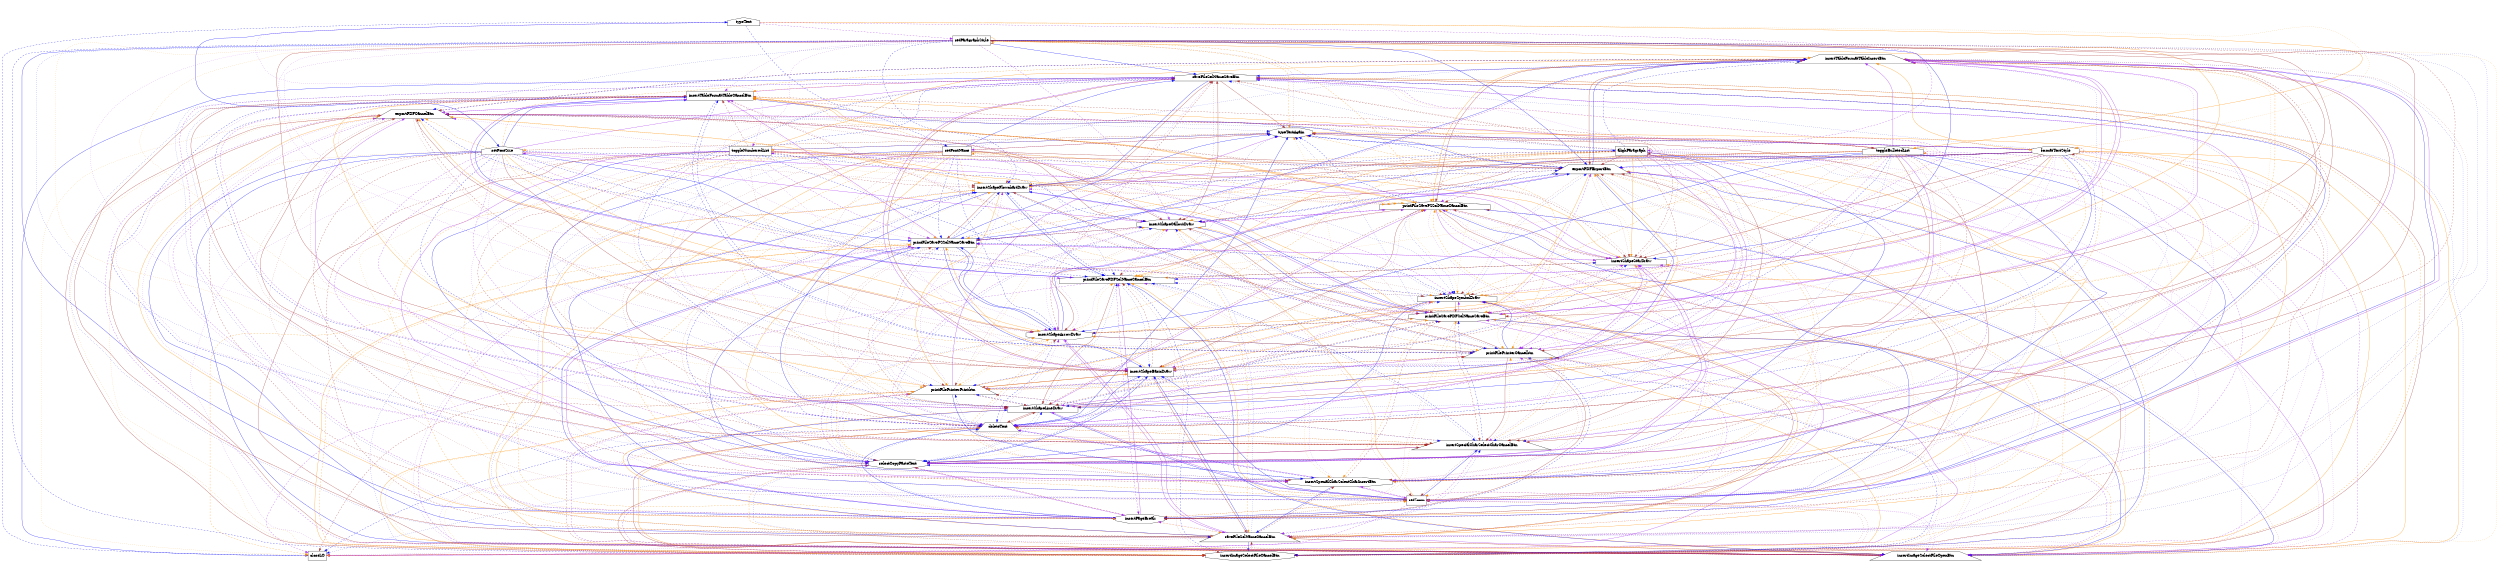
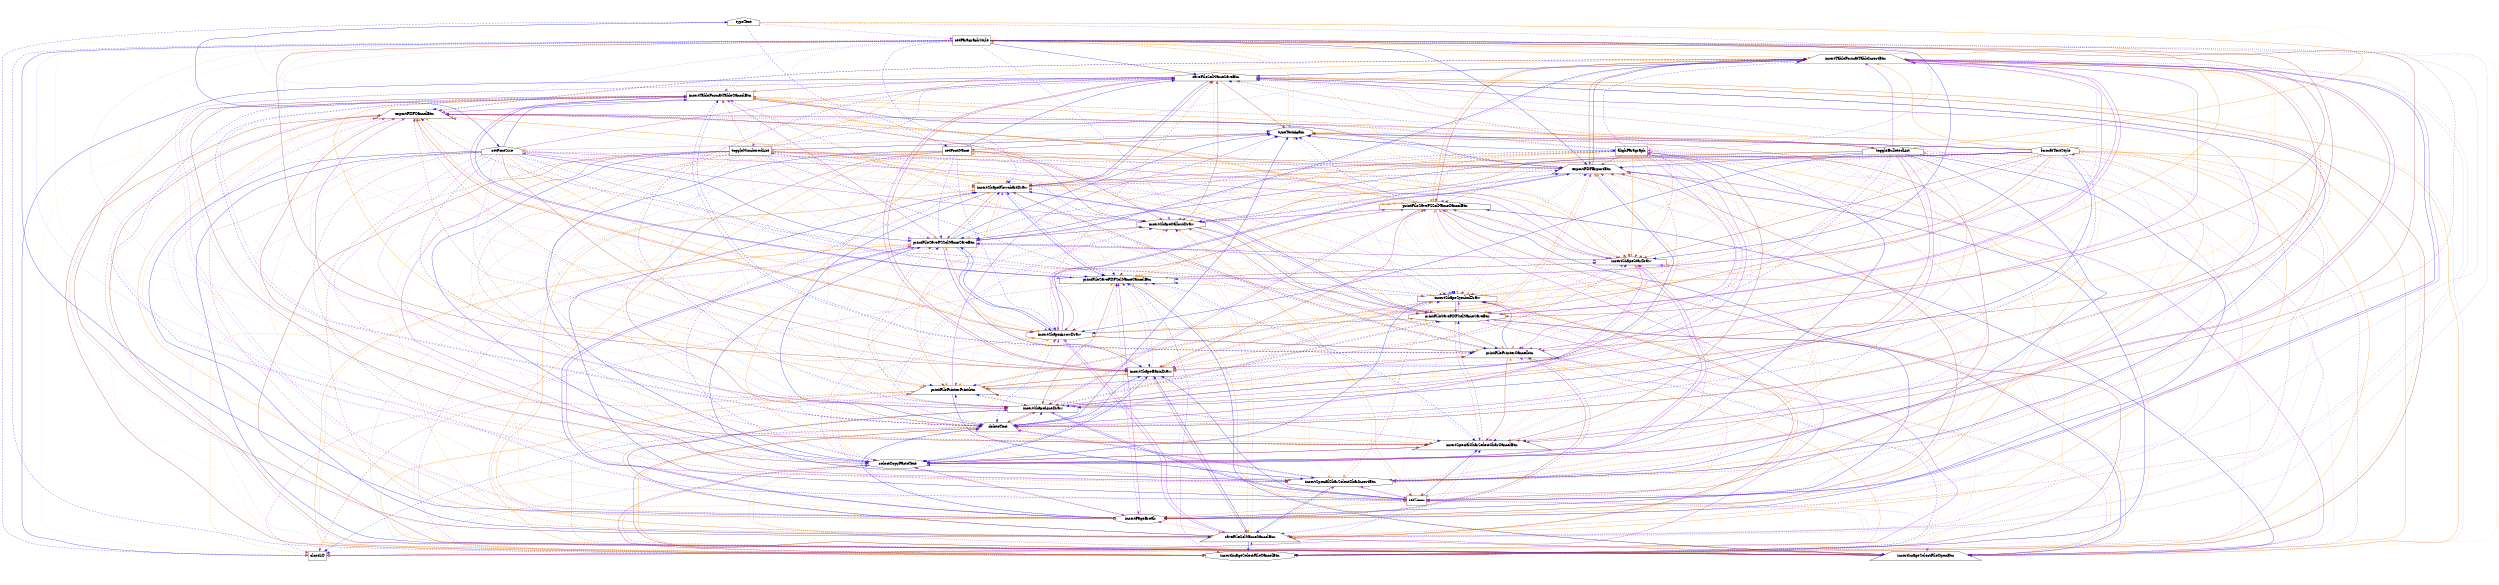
edge "printFilePrinterPrintbtn" -> "insertImageSelectFileOpenBtn": now "printFilePrinterPrintbtn" -> "exportPDFCancelBtn"
